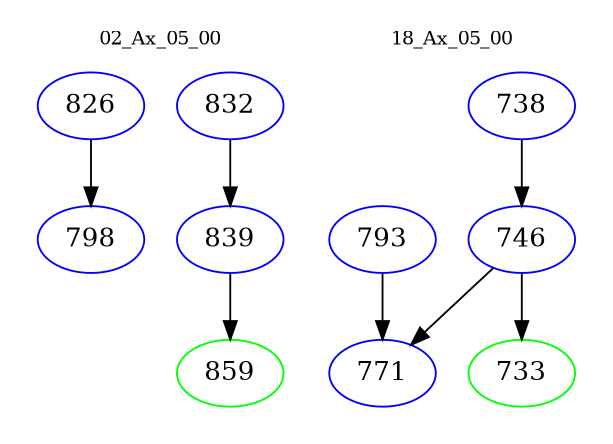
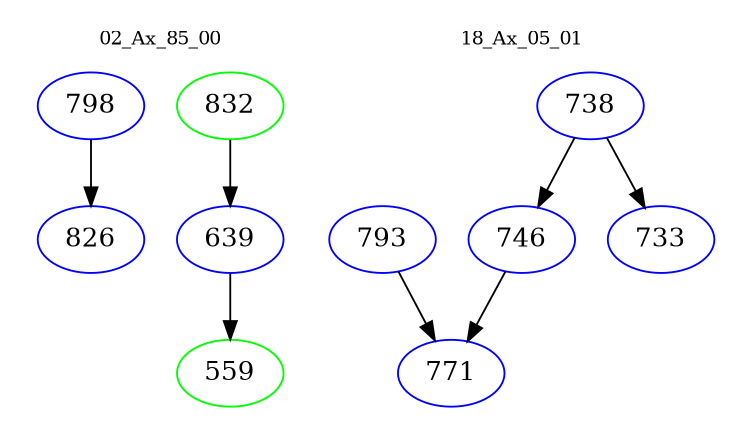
cluster "02_Ax_05_00": label "02_Ax_05_00" -> "02_Ax_85_00"
cluster "18_Ax_05_00": label "18_Ax_05_00" -> "18_Ax_05_01"
node "832": color blue -> green
edge "826" -> "798": reversed
node "839": label "839" -> "639"
edge "746" -> "733": now "738" -> "733"
node "859": label "859" -> "559"
node "733": color green -> blue
